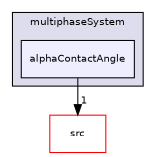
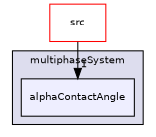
edge "alphaContactAngle" -> "src": reversed
